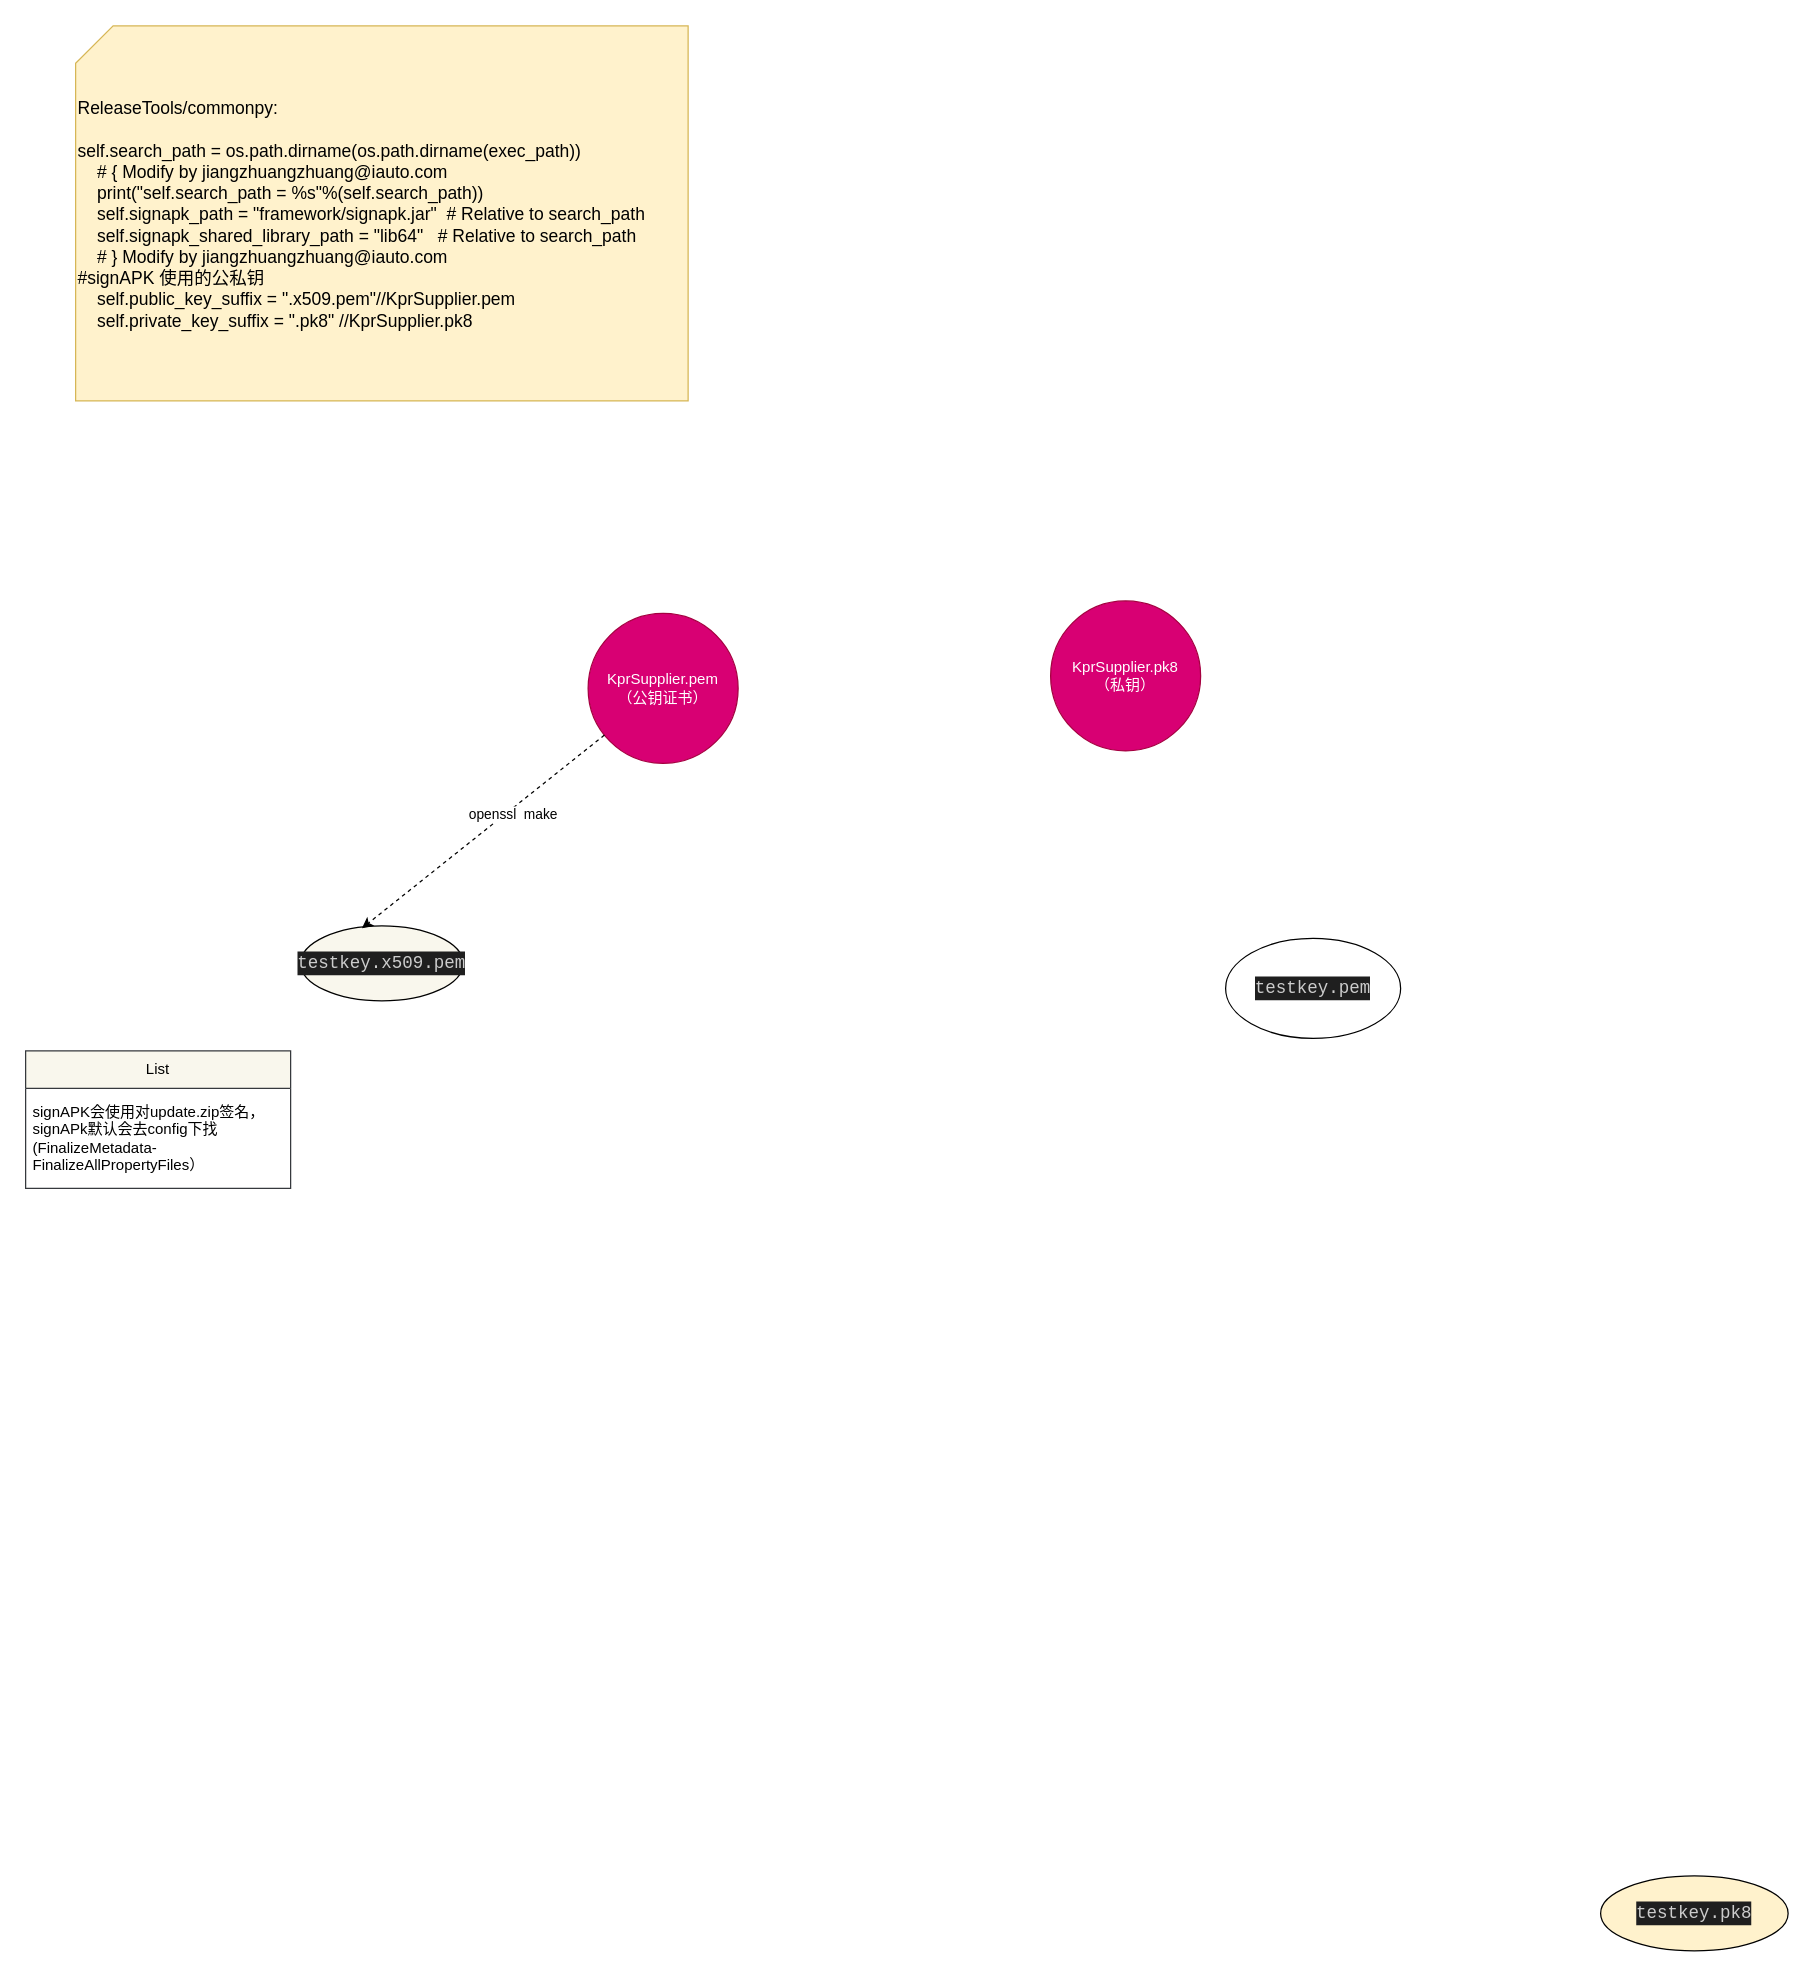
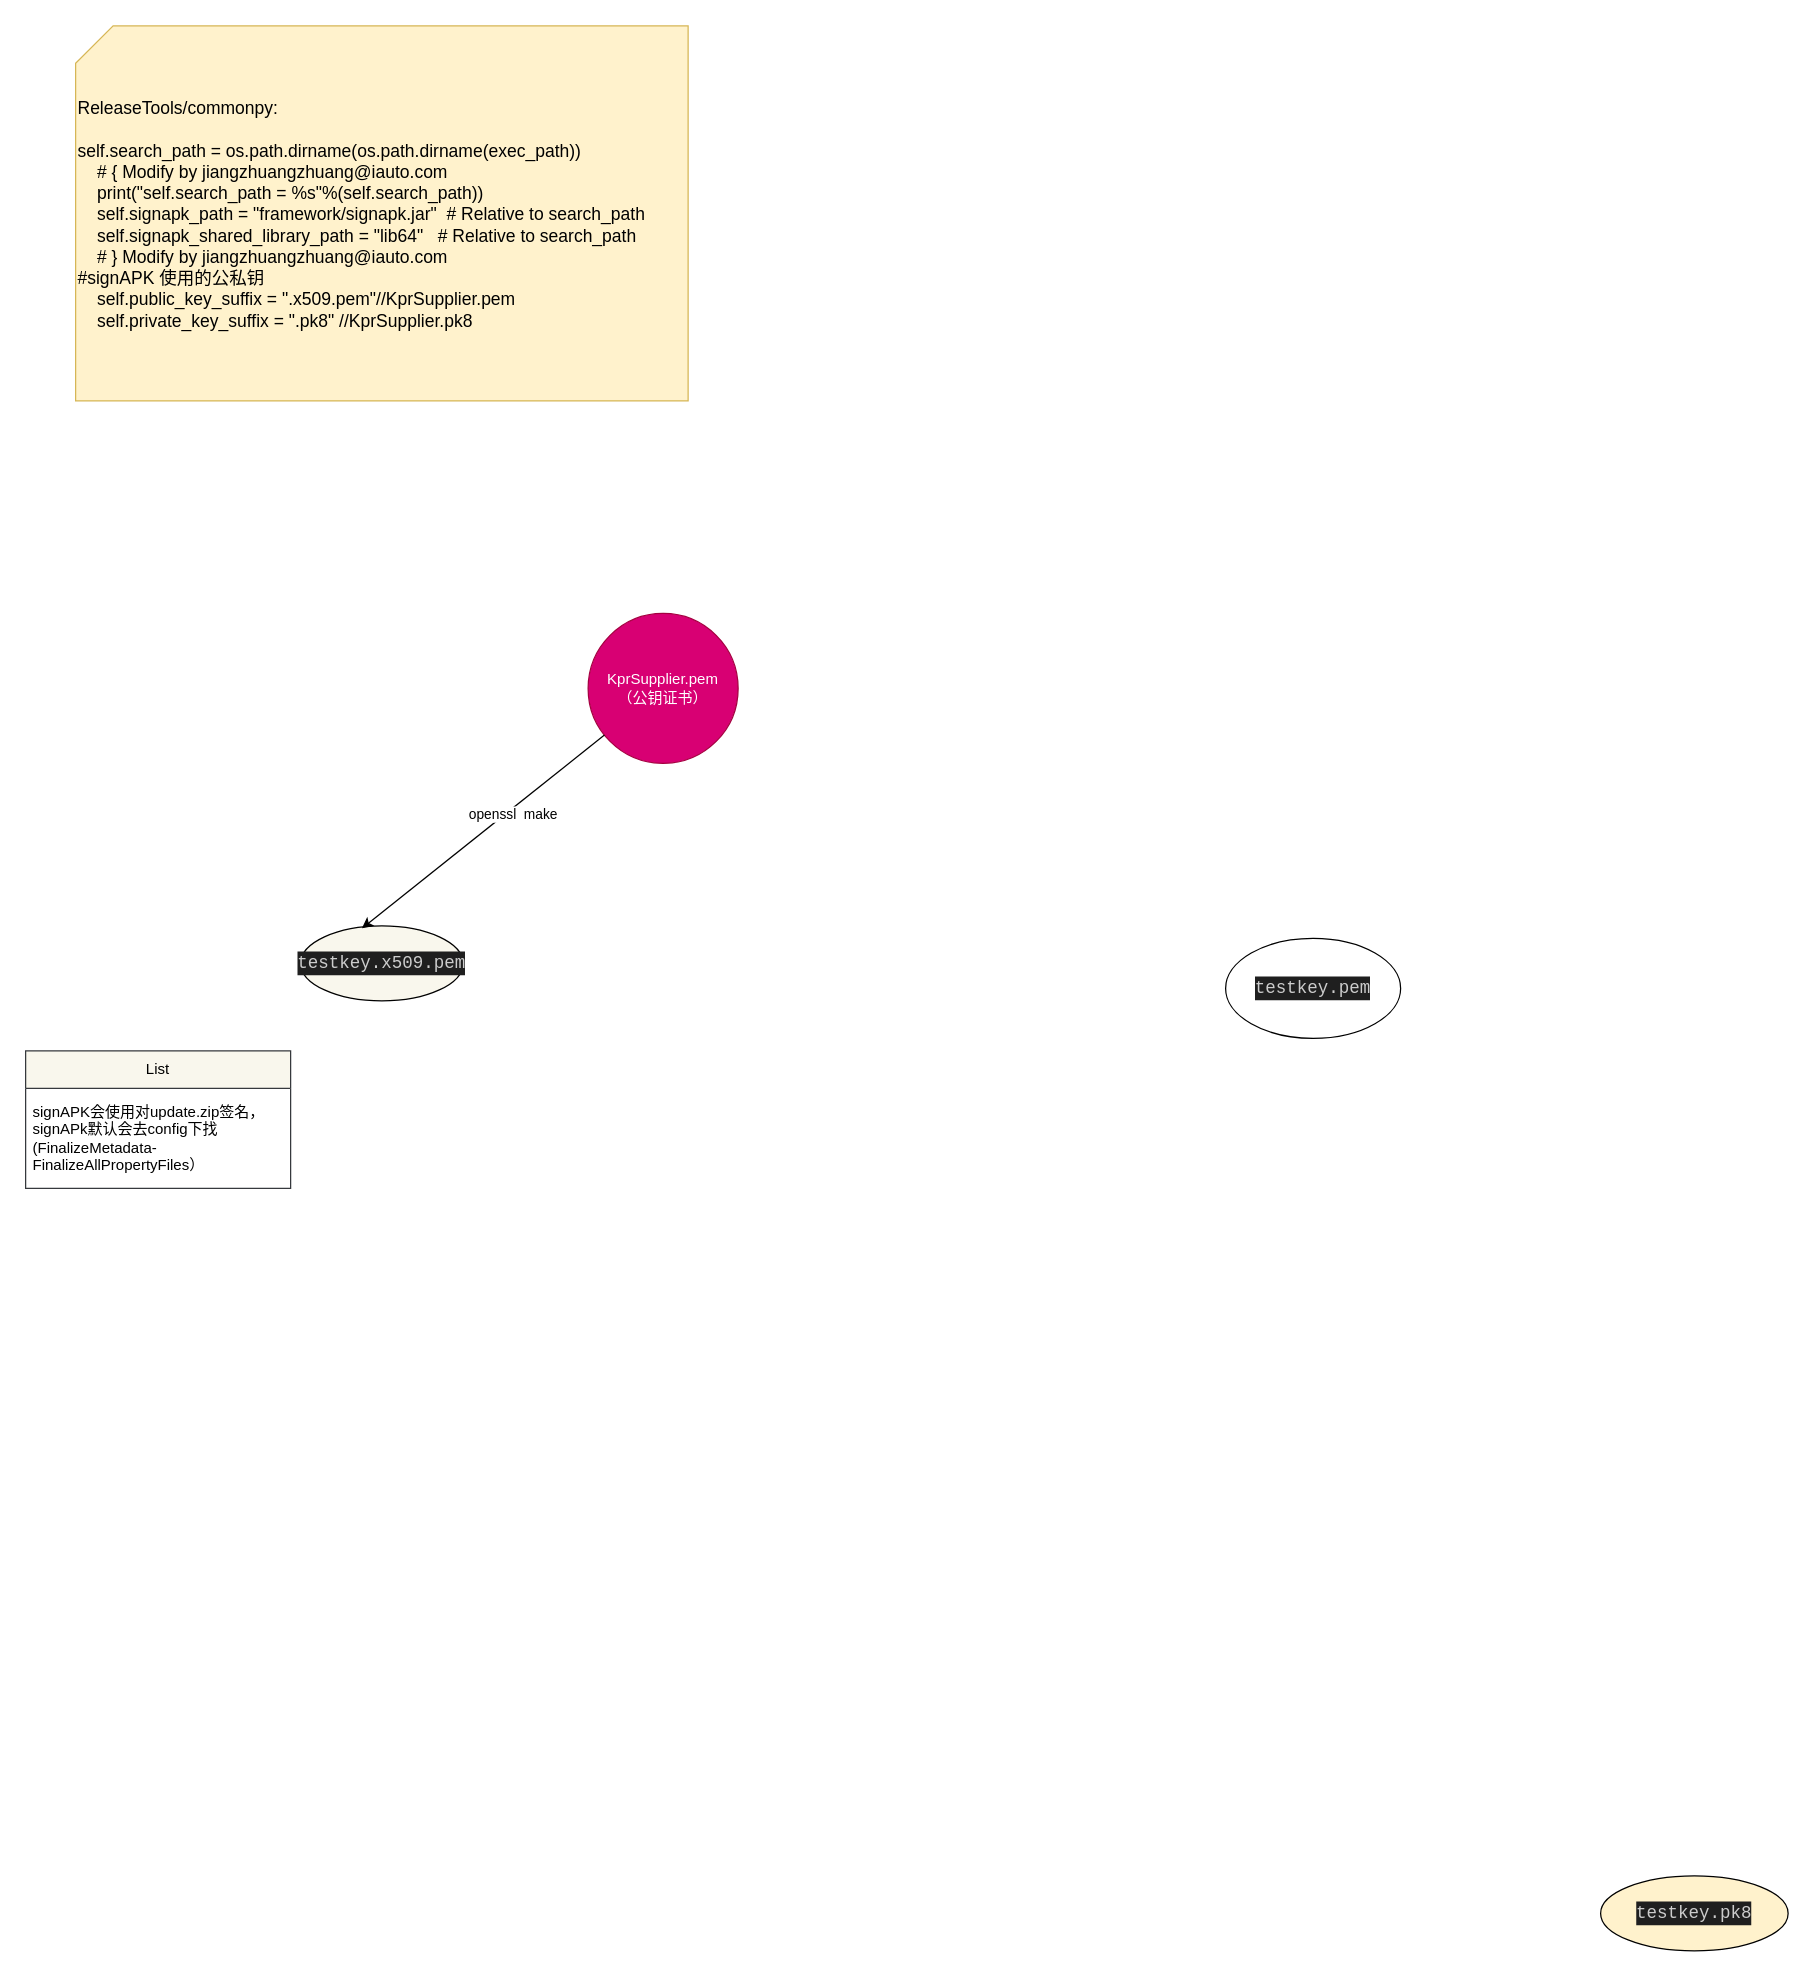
node "KprSupplier.pk8 （私钥）": removed
edge "KprSupplier.pem （公钥证书）" -> "testkey.x509.pem": style dashed -> solid
